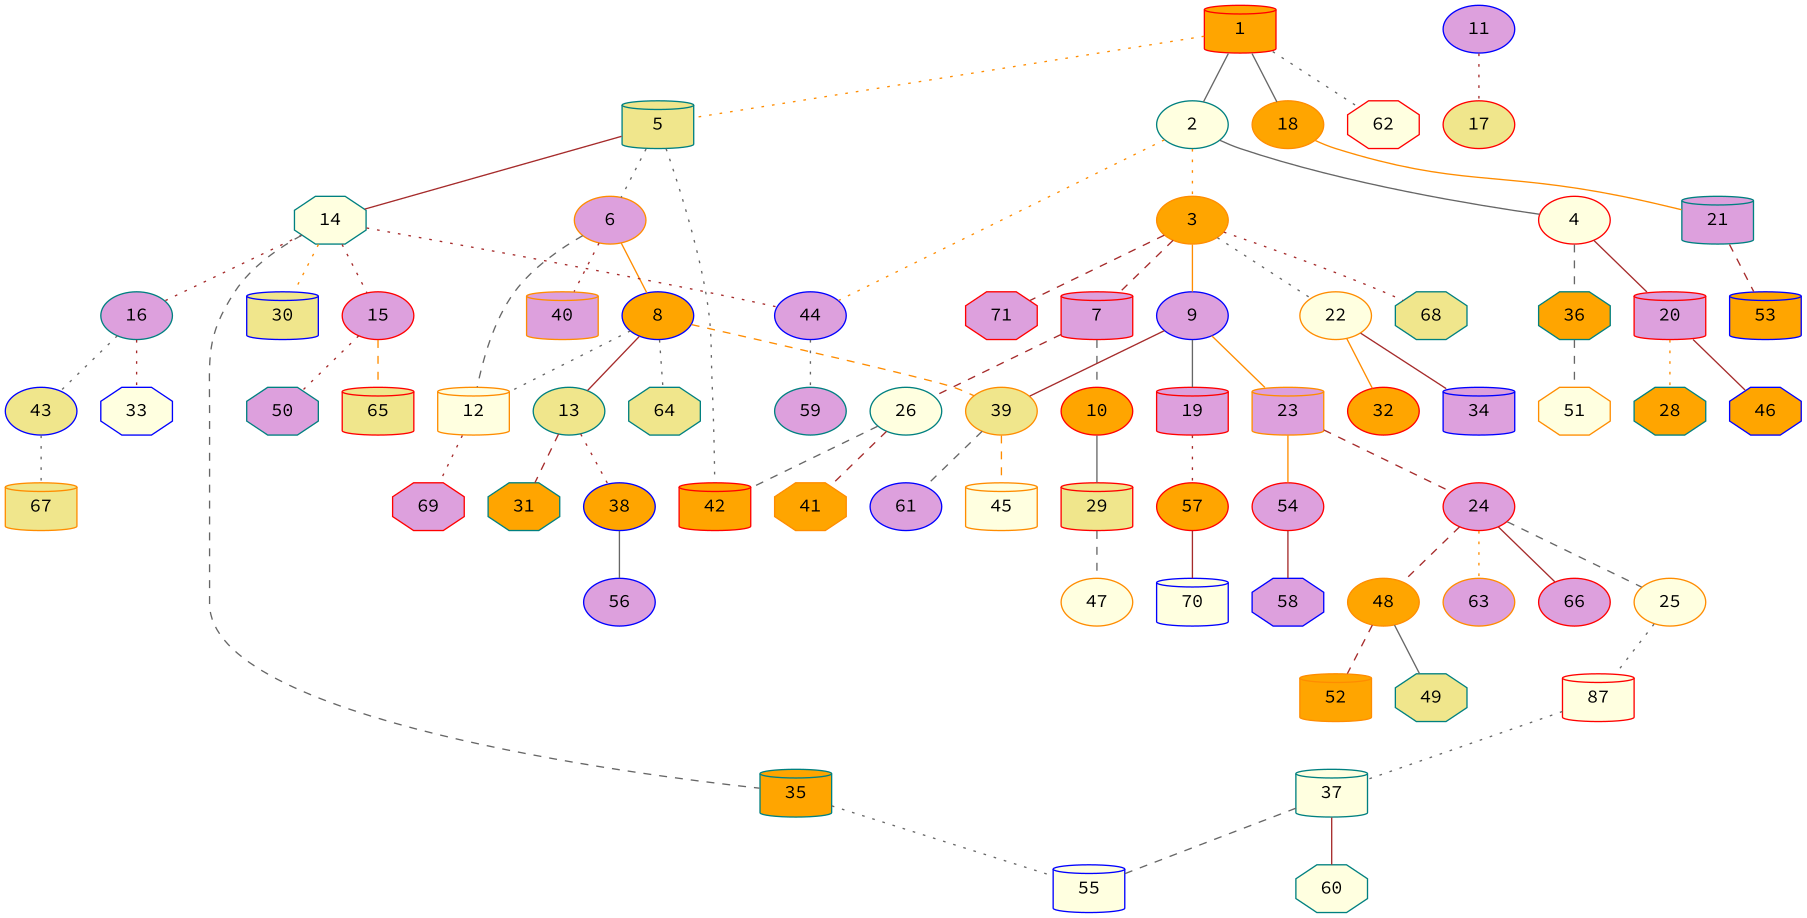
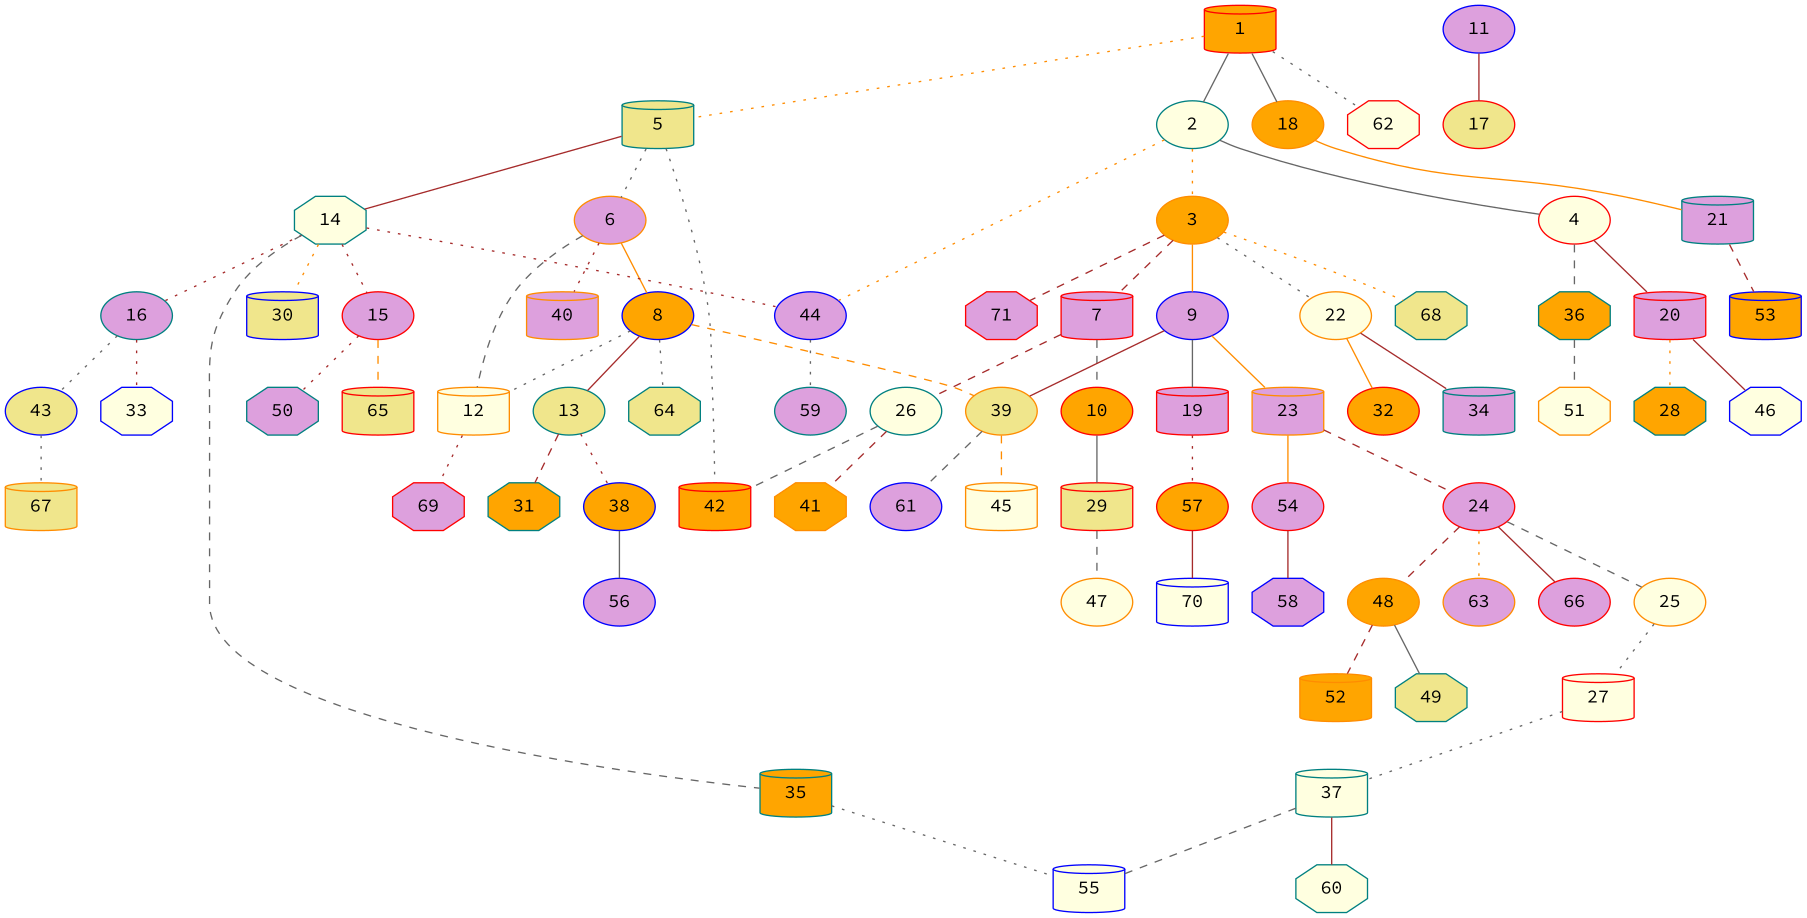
edge "11" -- "17": style dotted -> solid
edge "3" -- "68": color brown -> darkorange
node "34": color blue -> teal
node "46": fillcolor orange -> lightyellow
node "87": label "87" -> "27"
